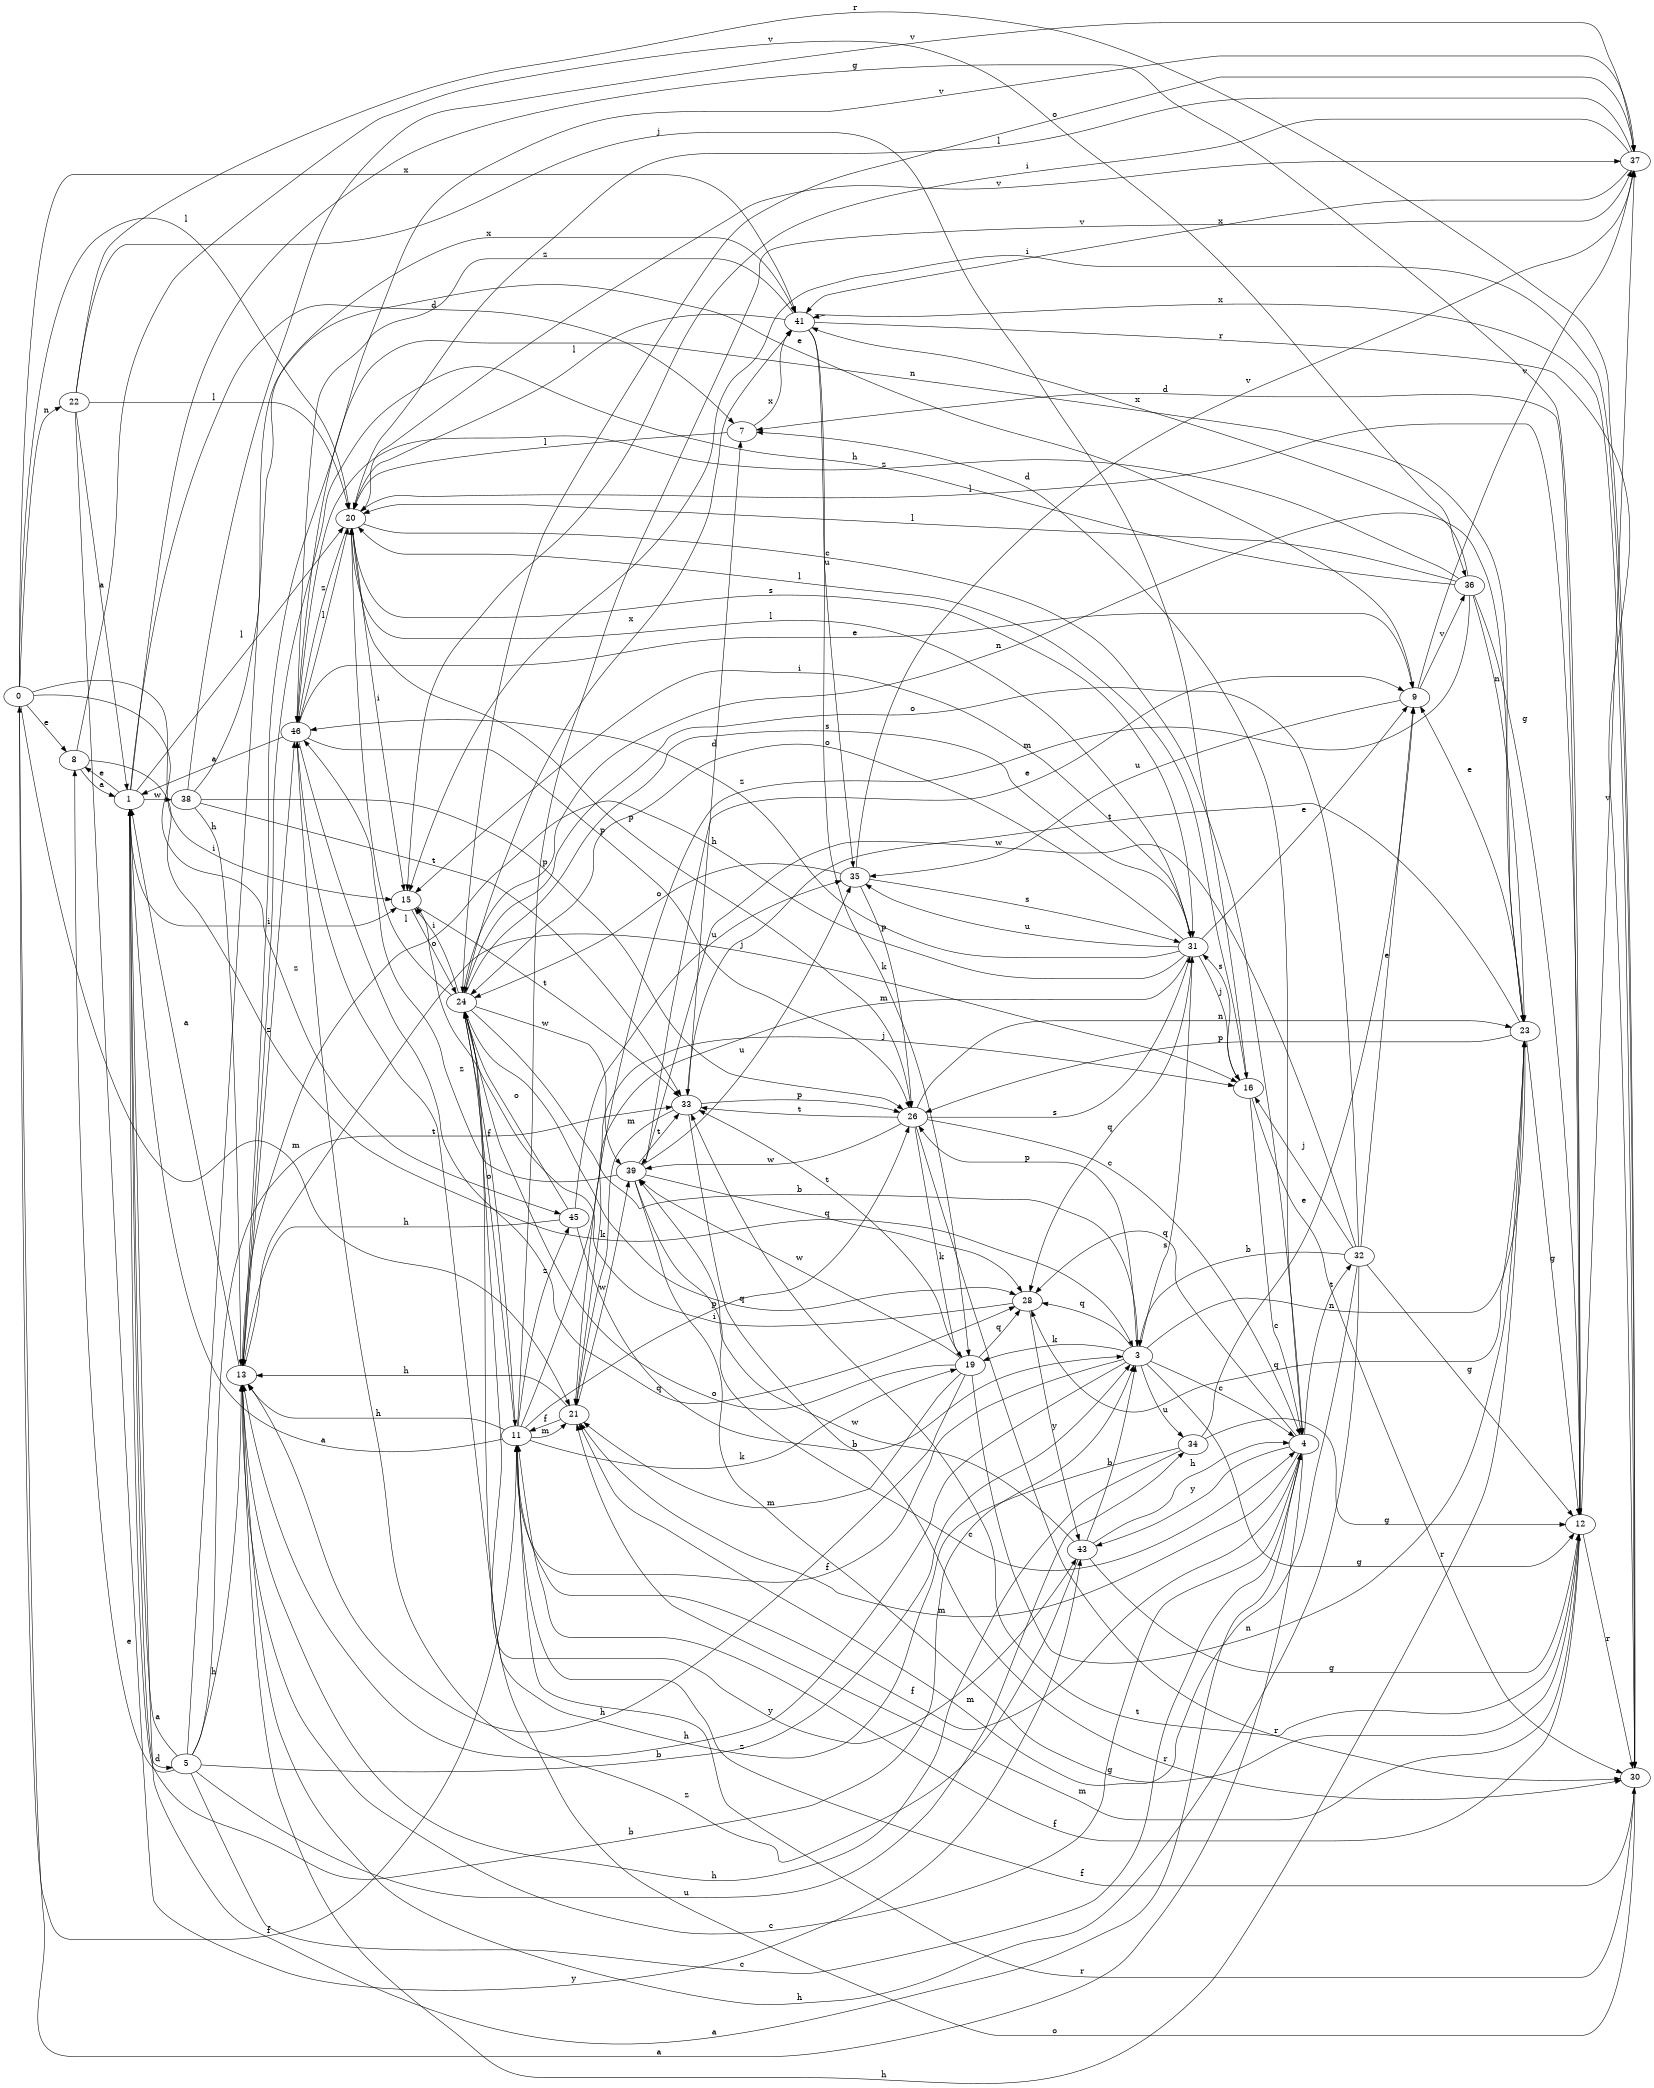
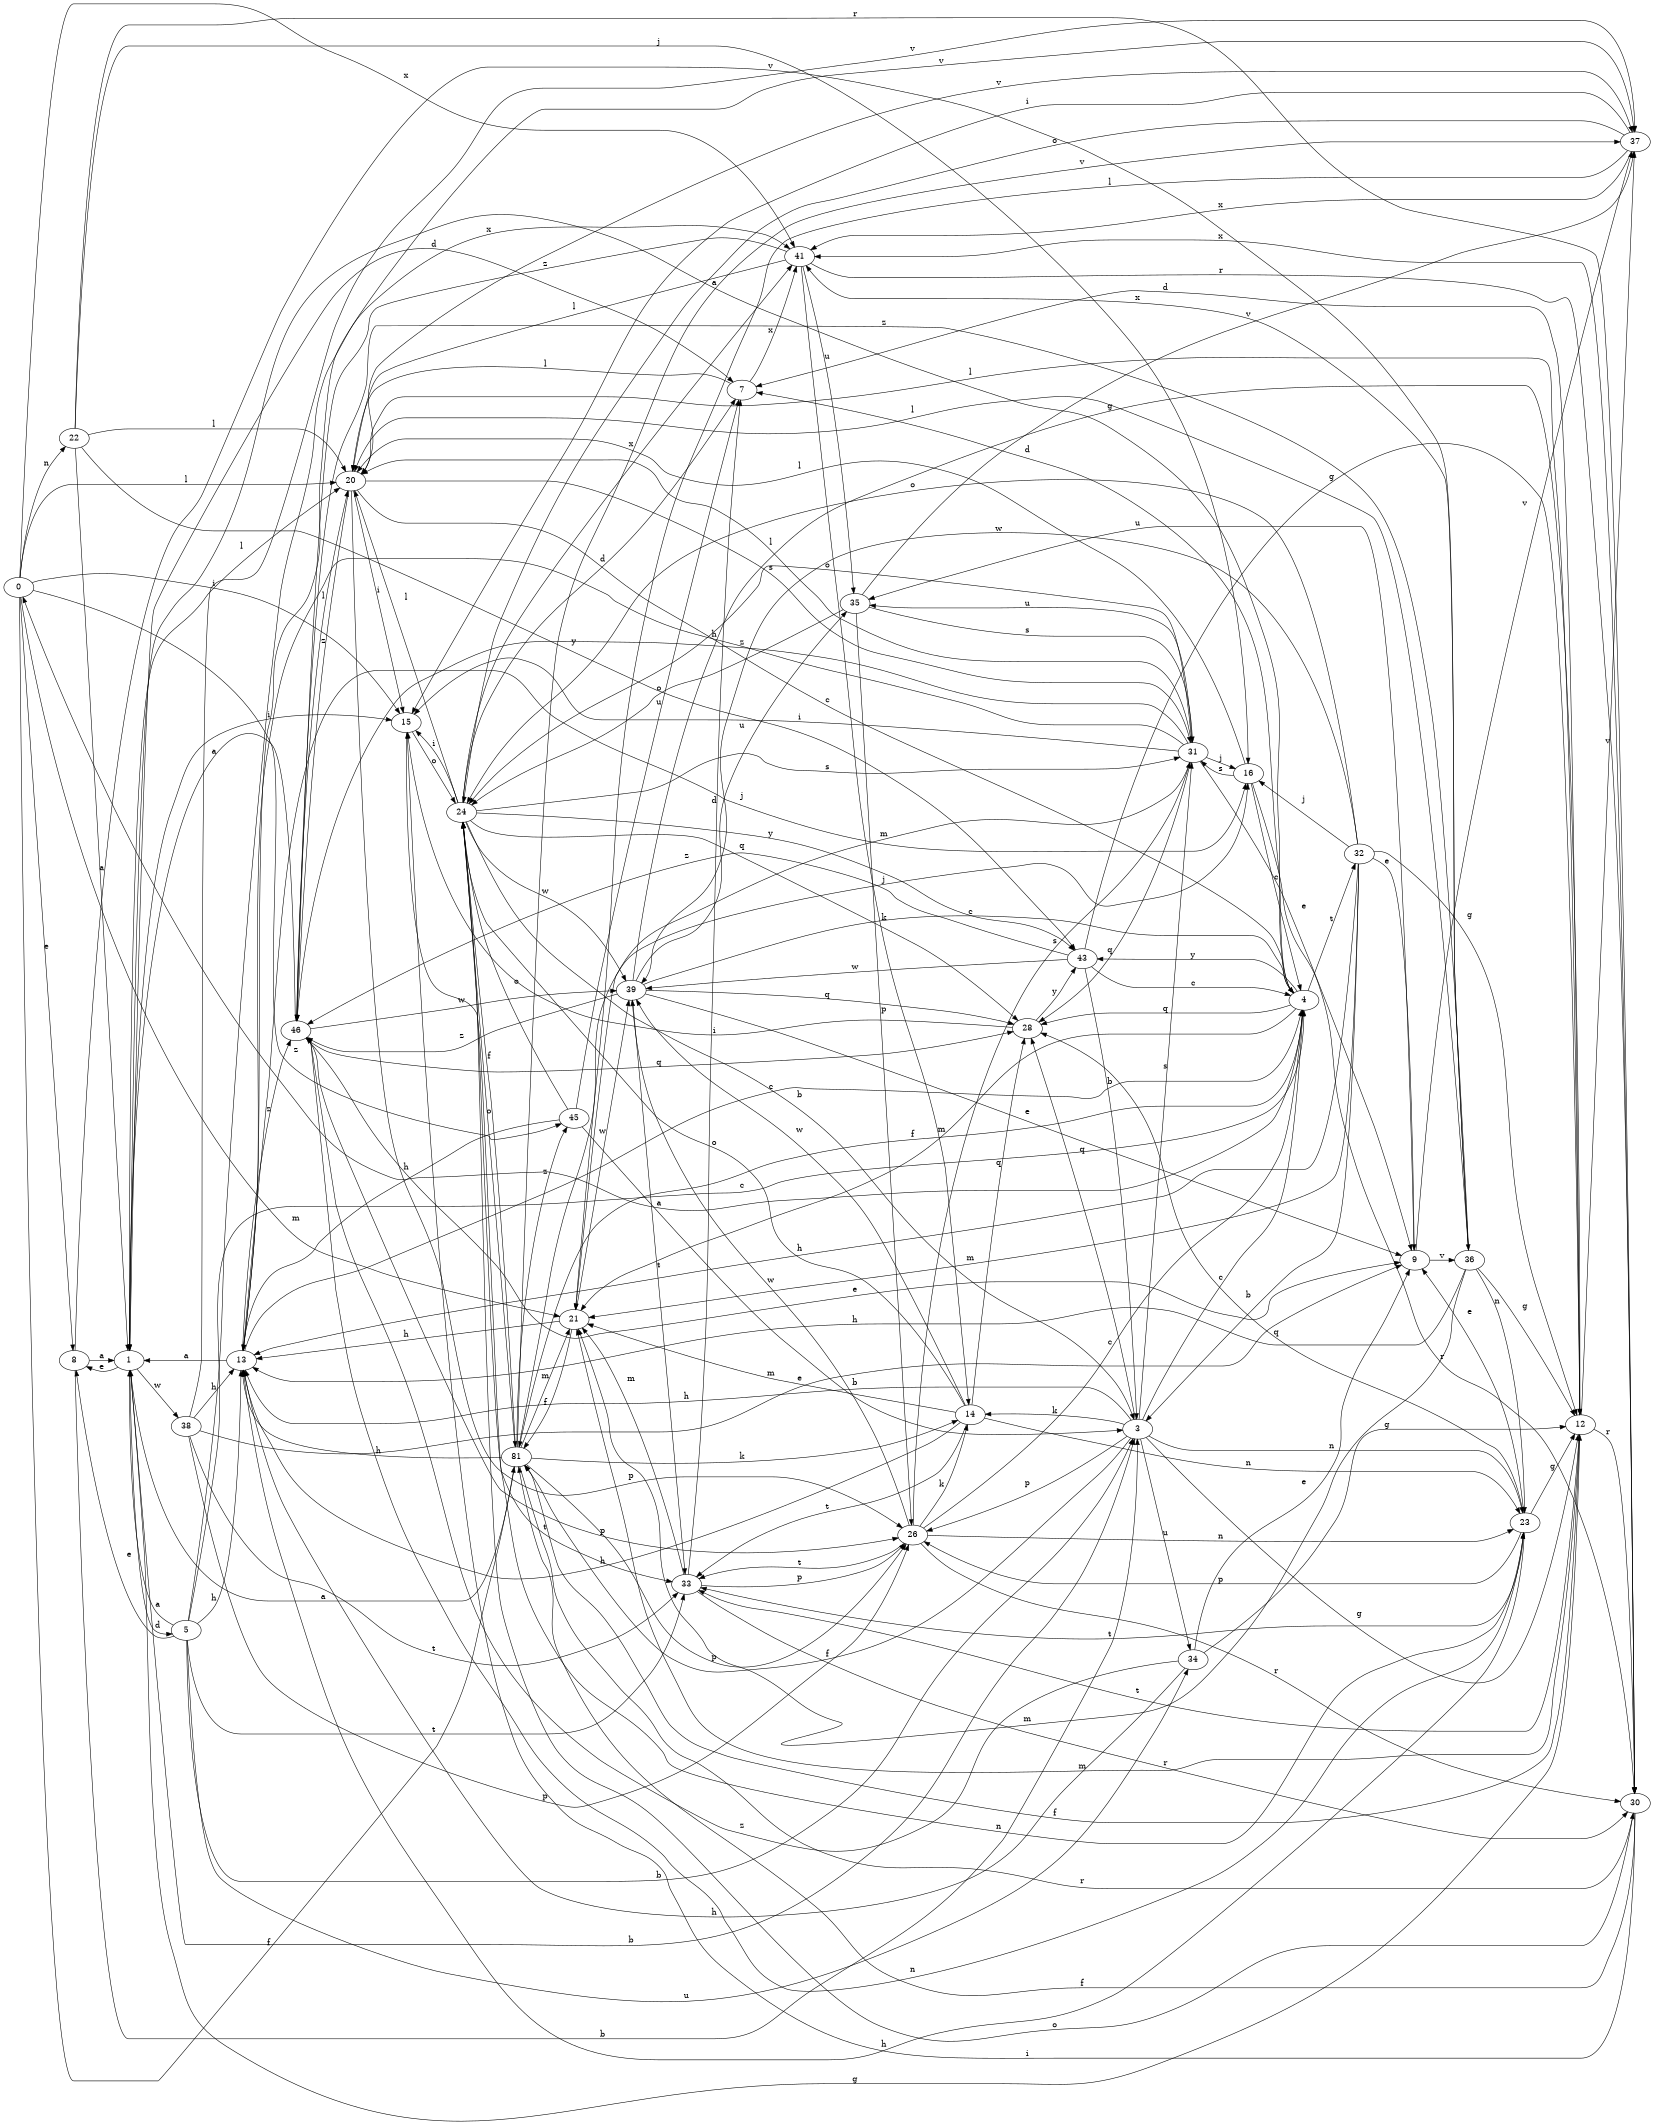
edge "37" -> "20": now "37" -> "21"
edge "24" -> "7": added, label "d"
edge "45" -> "35": now "45" -> "7"
edge "46" -> "39": added, label "w"
edge "8" -> "3": label "k" -> "b"
node "19": label "19" -> "14"
node "11": label "11" -> "81"
edge "43" -> "4": label "h" -> "c"
